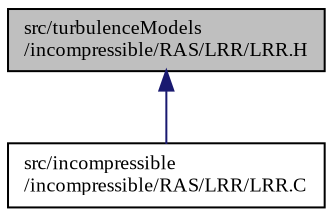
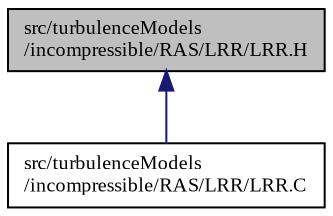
node "src/incompressible /incompressible/RAS/LRR/LRR.C": label "src/incompressible /incompressible/RAS/LRR/LRR.C" -> "src/turbulenceModels /incompressible/RAS/LRR/LRR.C"
